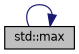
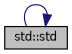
node "std::max": label "std::max" -> "std::std"
